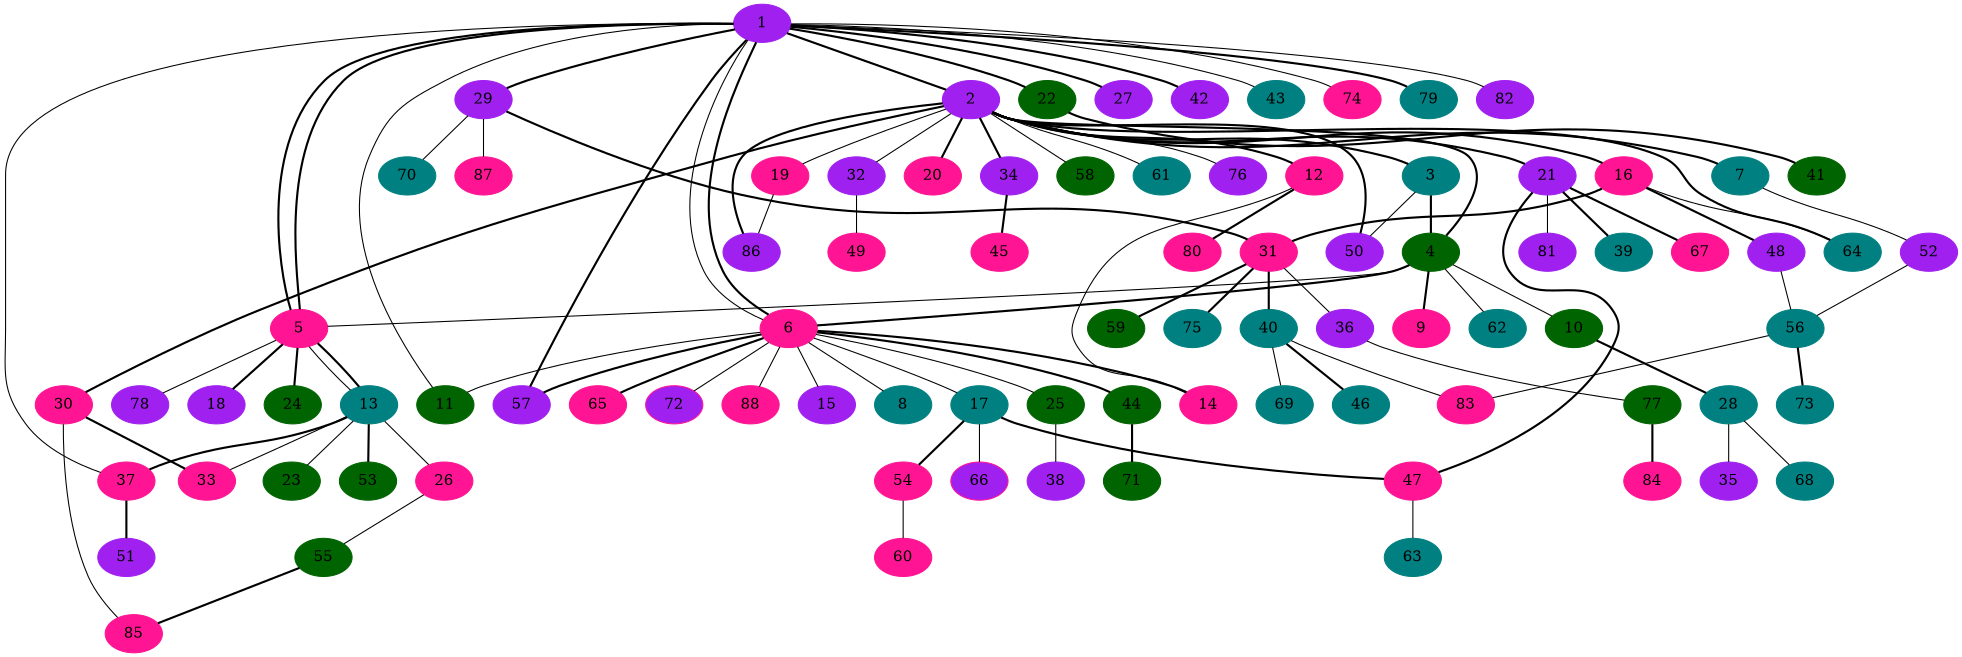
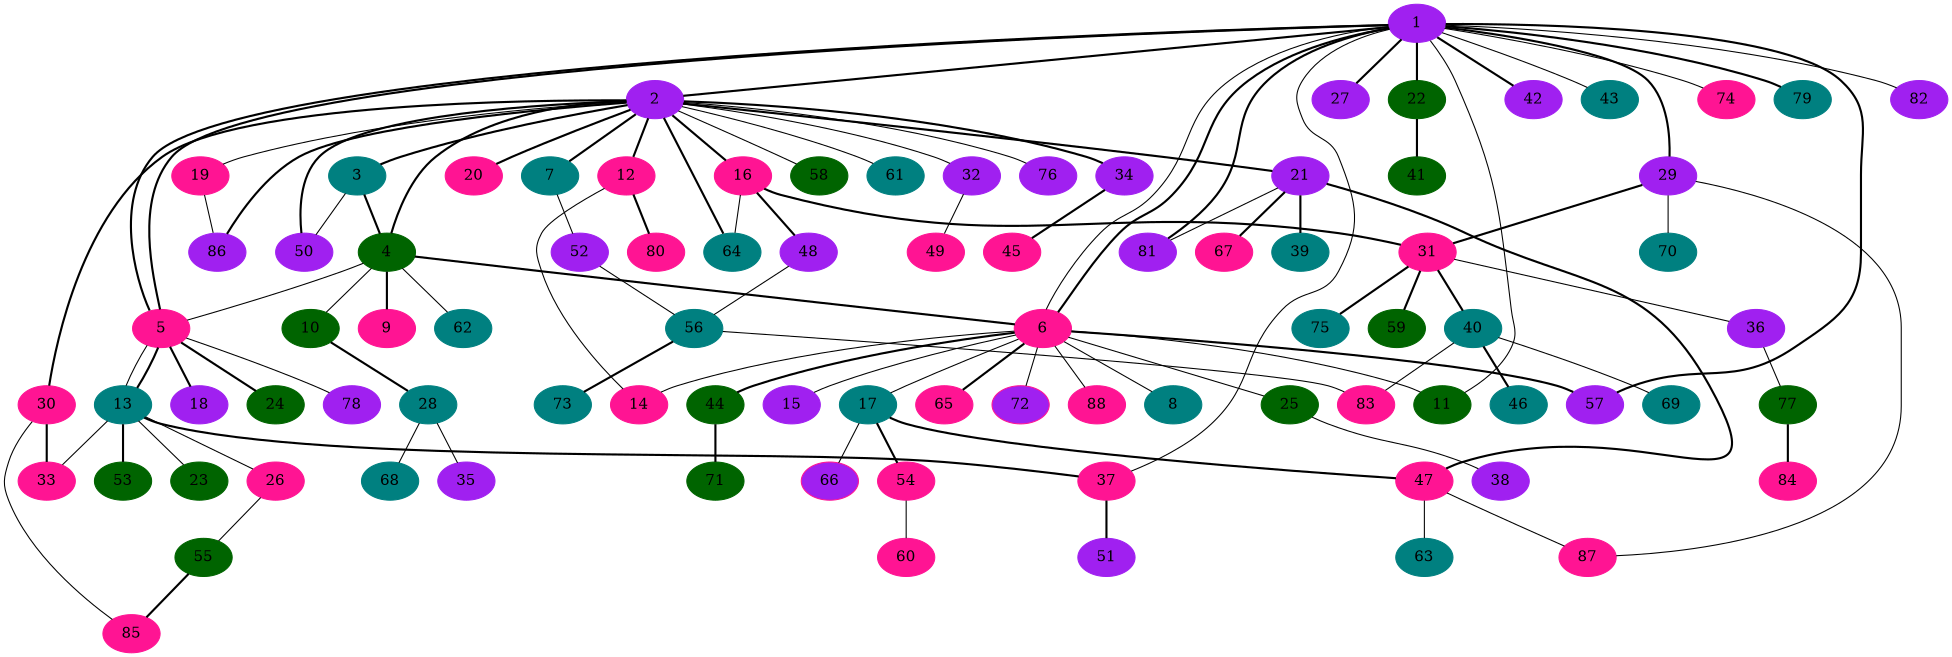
edge "1" -- "81": added
edge "6" -- "14": style bold -> solid
edge "47" -- "87": added
